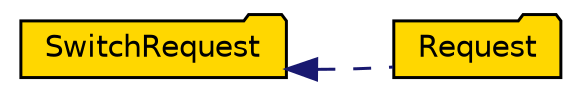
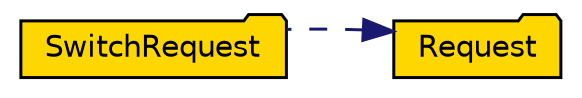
edge "Request" -> "SwitchRequest": reversed
